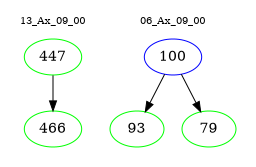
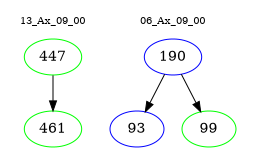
node "100": label "100" -> "190"
node "466": label "466" -> "461"
node "93": color green -> blue
node "79": label "79" -> "99"
